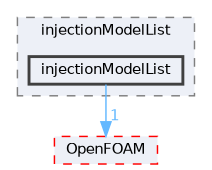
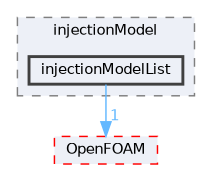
cluster "injectionModelList": label "injectionModelList" -> "injectionModel"
